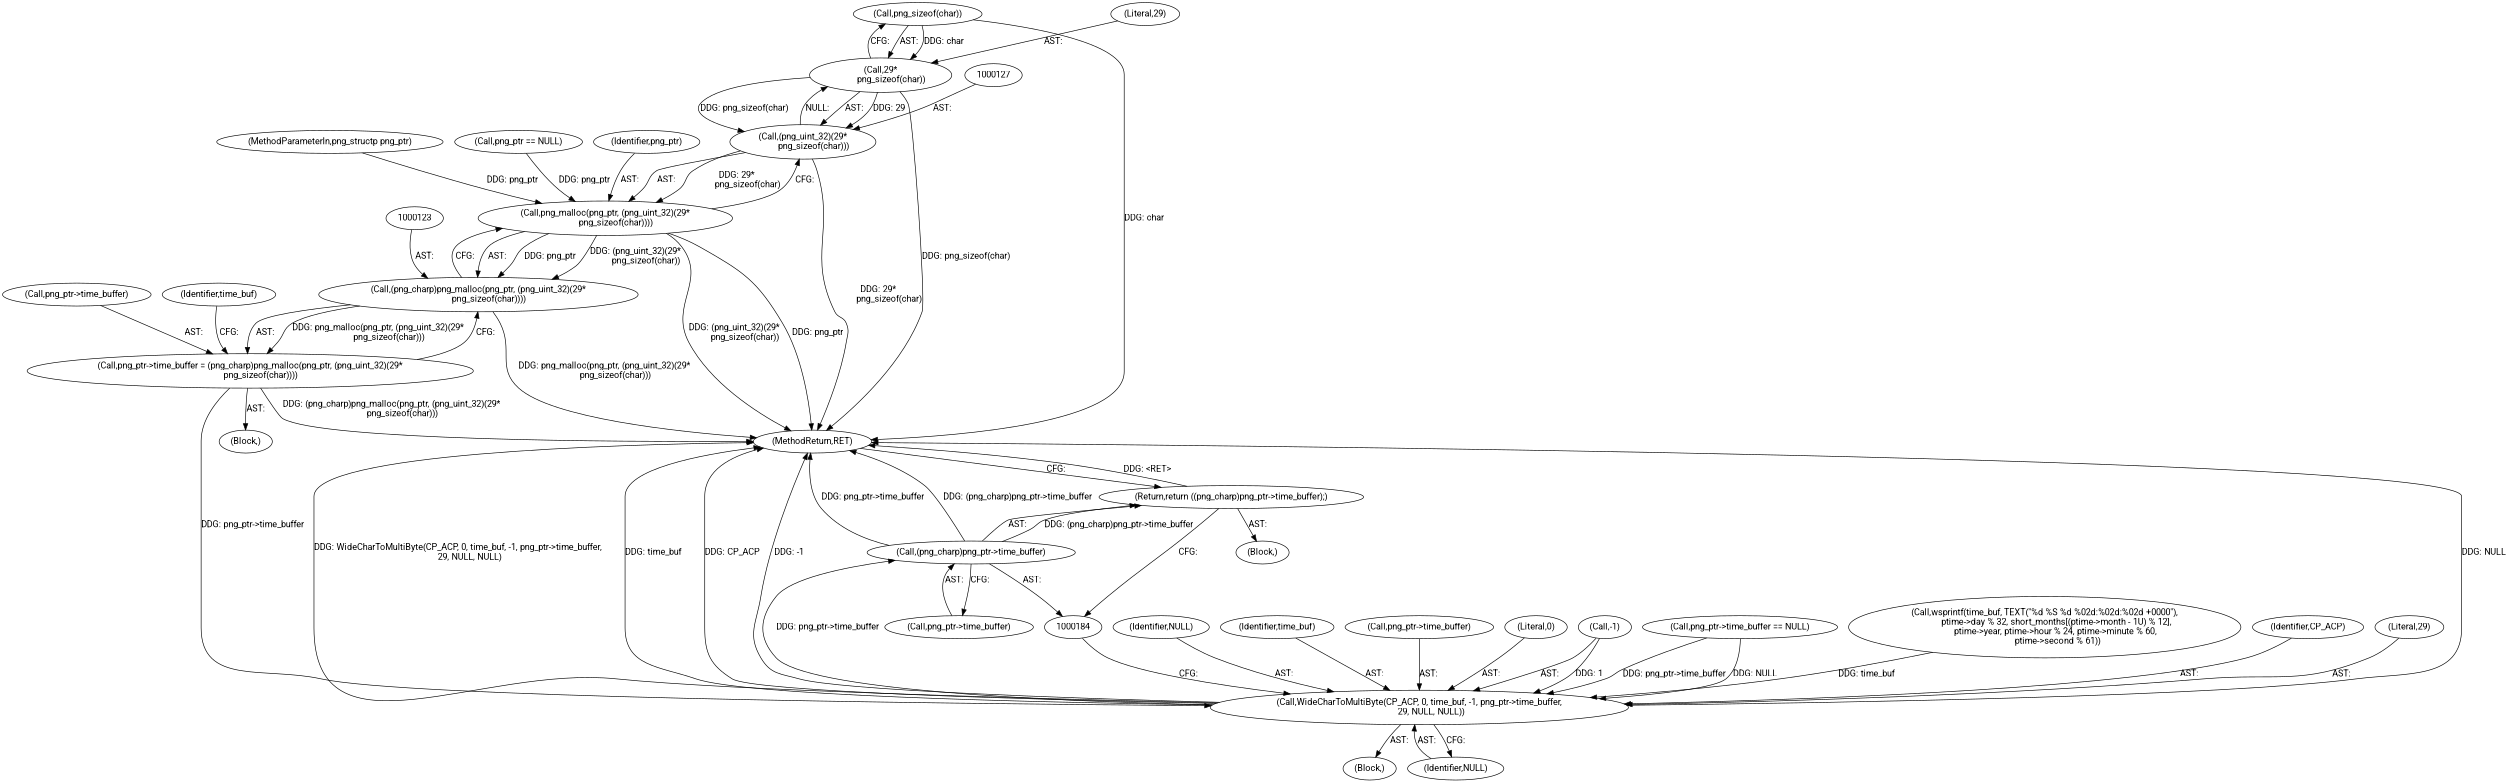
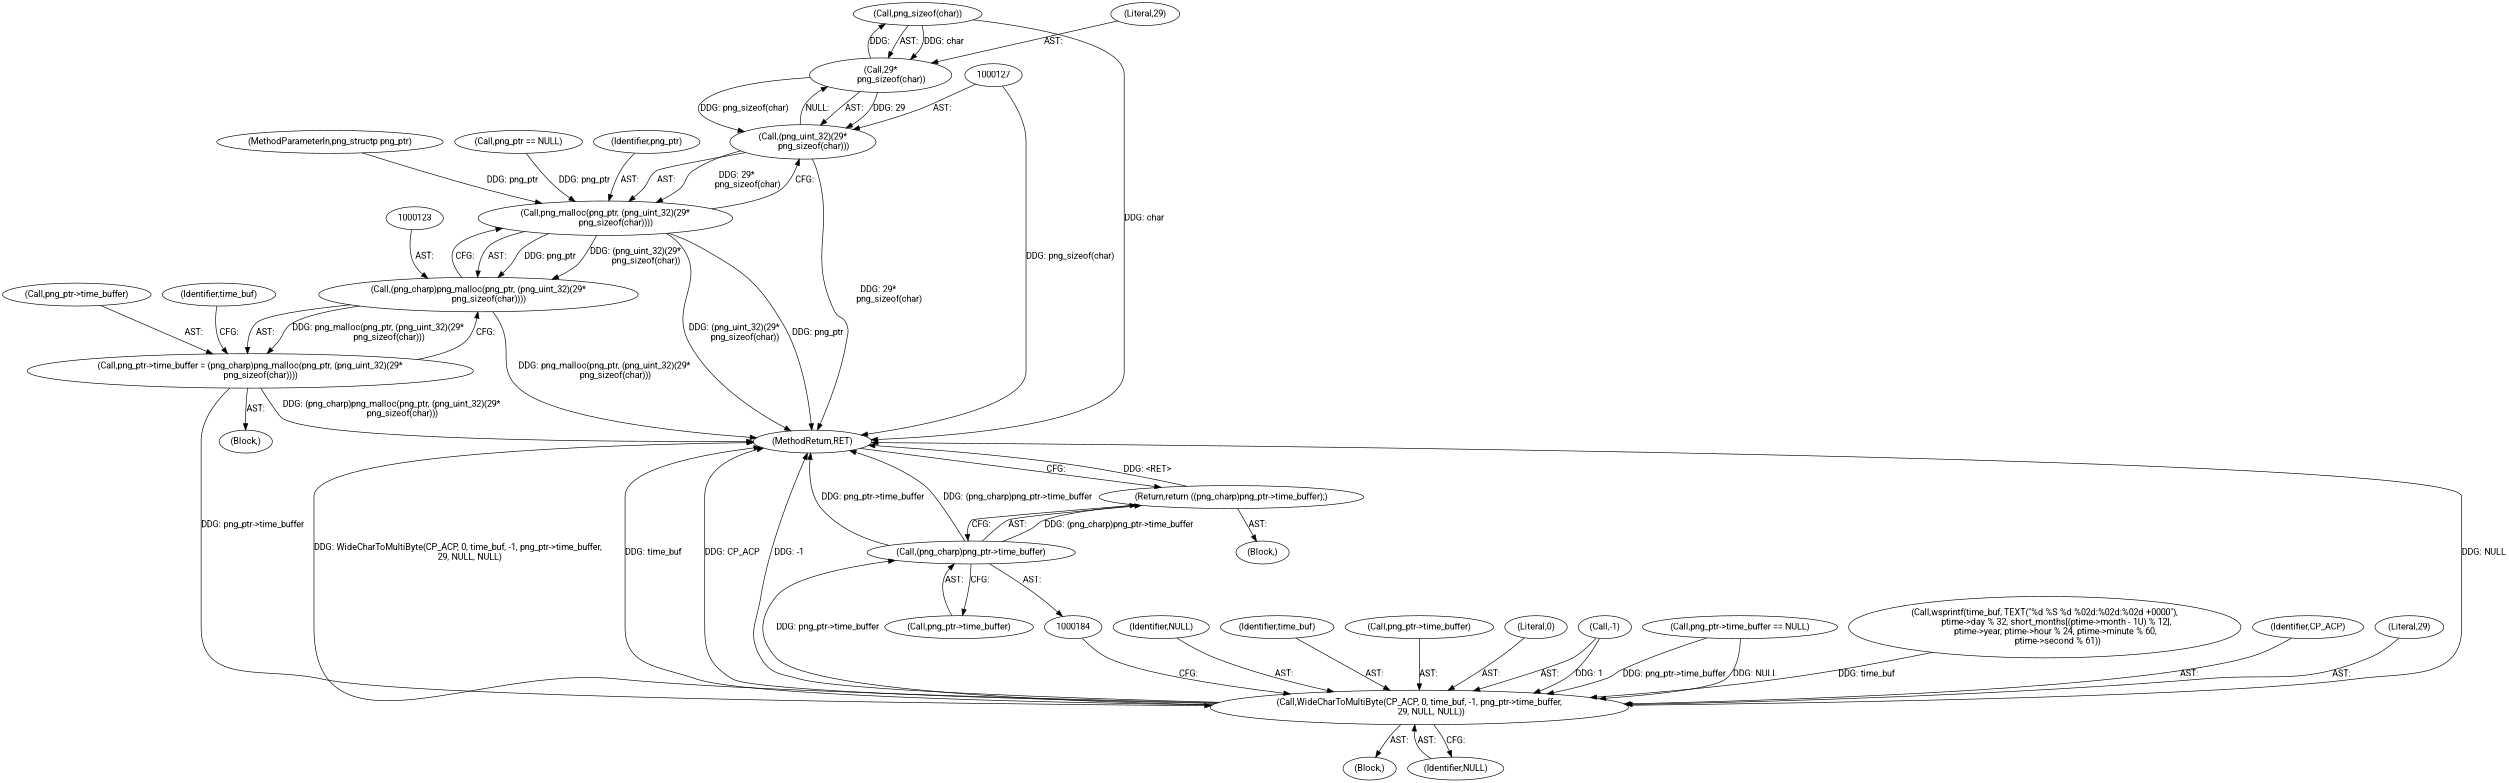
edge "(Call,29* png_sizeof(char))" -> "(Call,png_sizeof(char))": label "CFG: " -> "DDG: "
edge "(Call,29* png_sizeof(char))" -> "(MethodReturn,RET)": now "1000127" -> "(MethodReturn,RET)"
edge "(Return,return ((png_charp)png_ptr->time_buffer);)" -> "1000184": now "(Return,return ((png_charp)png_ptr->time_buffer);)" -> "(Call,(png_charp)png_ptr->time_buffer)"
